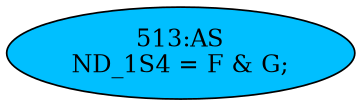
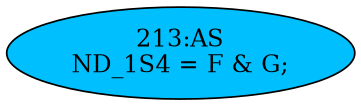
node "513:AS ND_1S4 = F & G;": label "513:AS ND_1S4 = F & G;" -> "213:AS ND_1S4 = F & G;"
